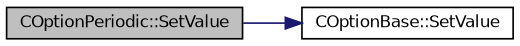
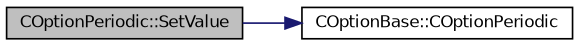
node "COptionBase::SetValue": label "COptionBase::SetValue" -> "COptionBase::COptionPeriodic"
